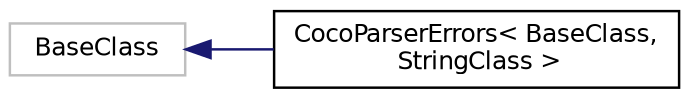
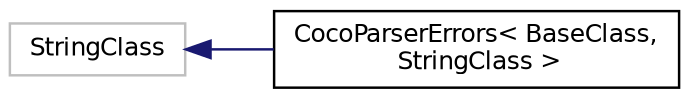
node "BaseClass": label "BaseClass" -> "StringClass"
